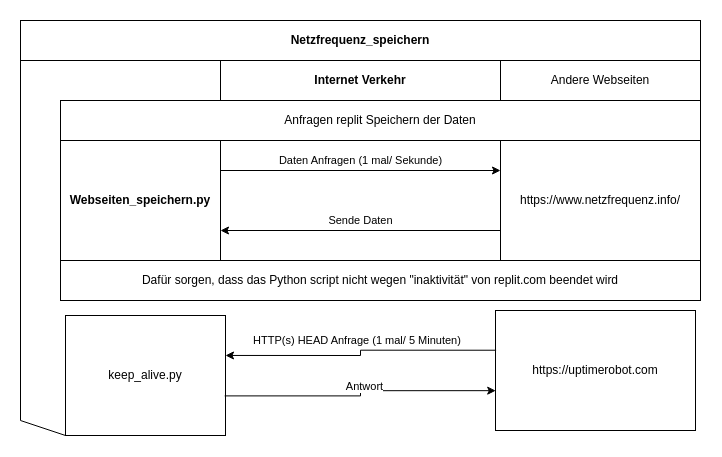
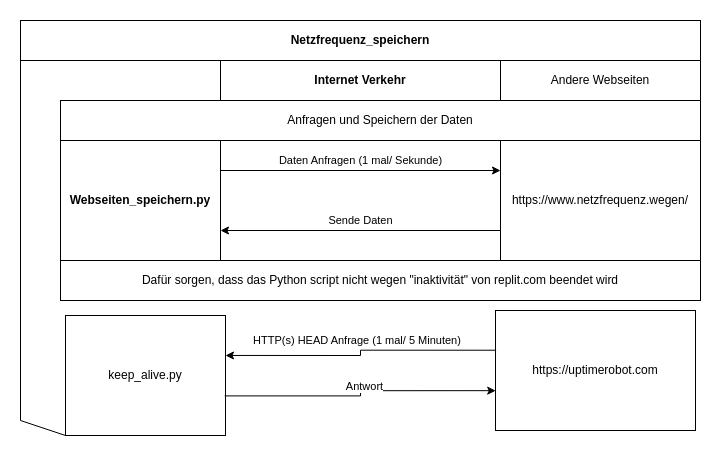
node "Anfragen replit Speichern der Daten": label "Anfragen replit Speichern der Daten" -> "Anfragen und Speichern der Daten"
node "https://www.netzfrequenz.info/": label "https://www.netzfrequenz.info/" -> "https://www.netzfrequenz.wegen/"
